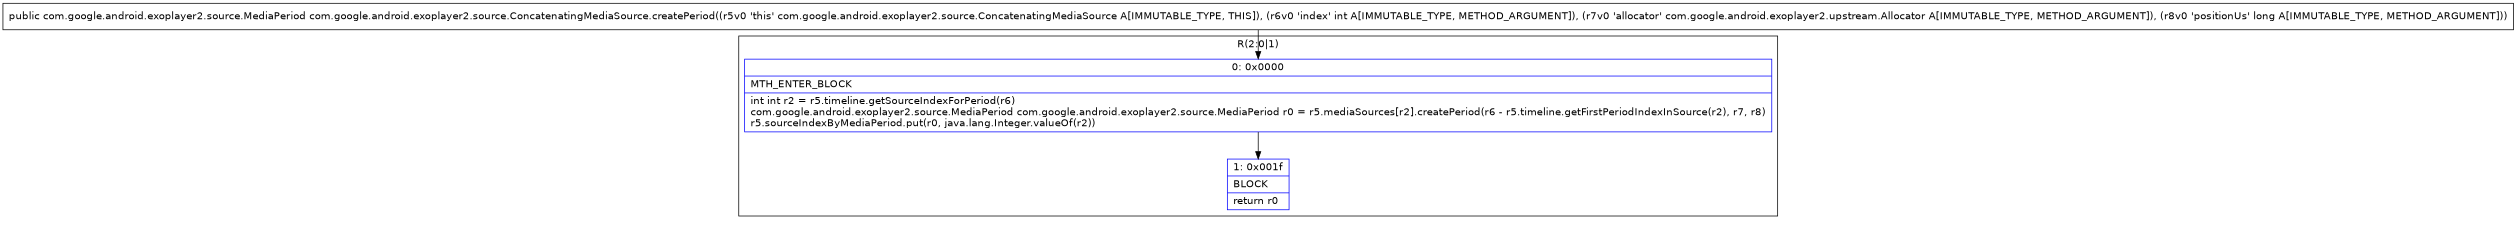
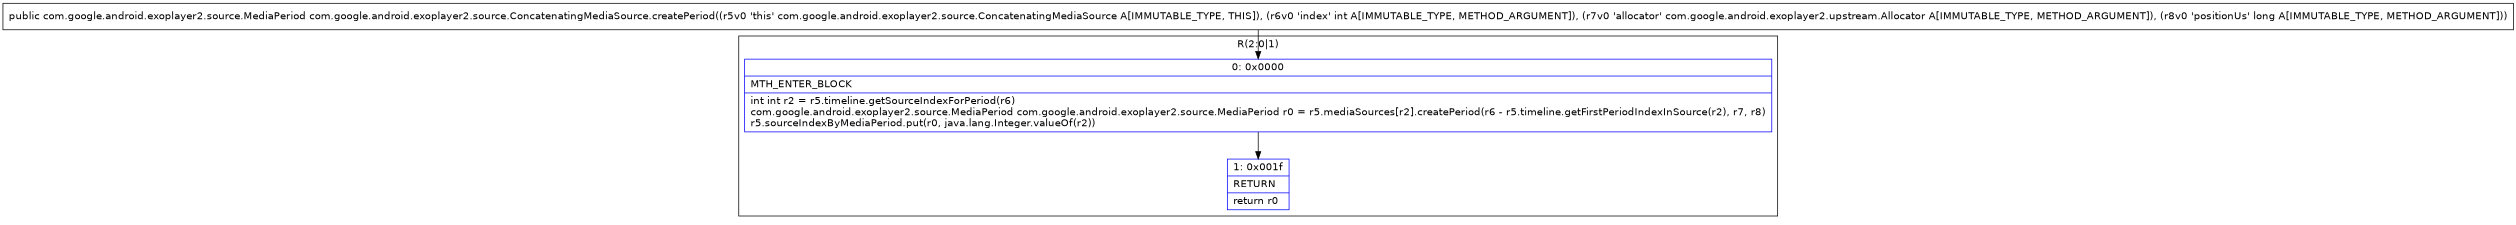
node "1: 0x001f": text "BLOCK" -> "RETURN"
